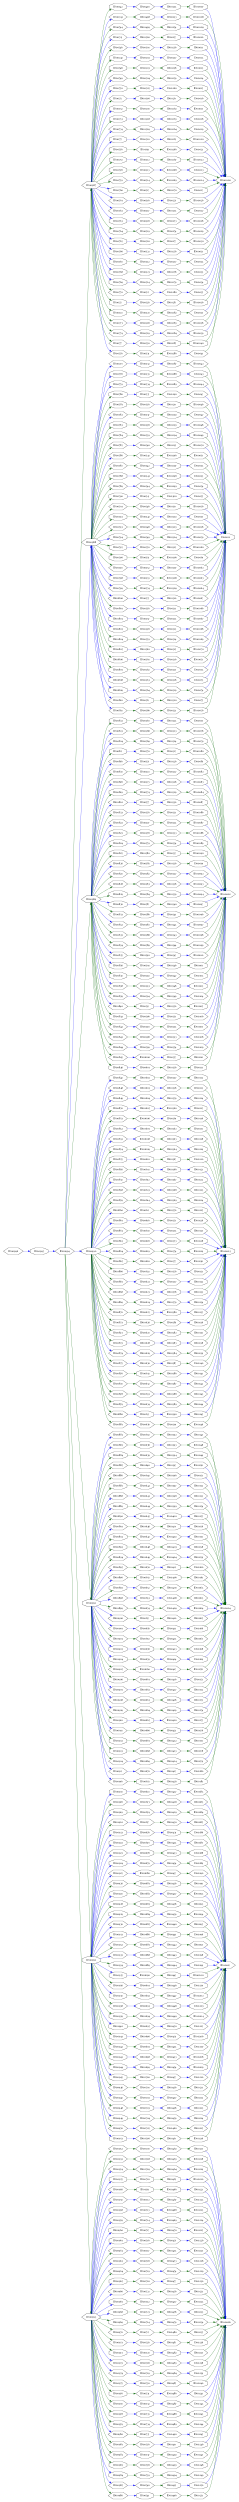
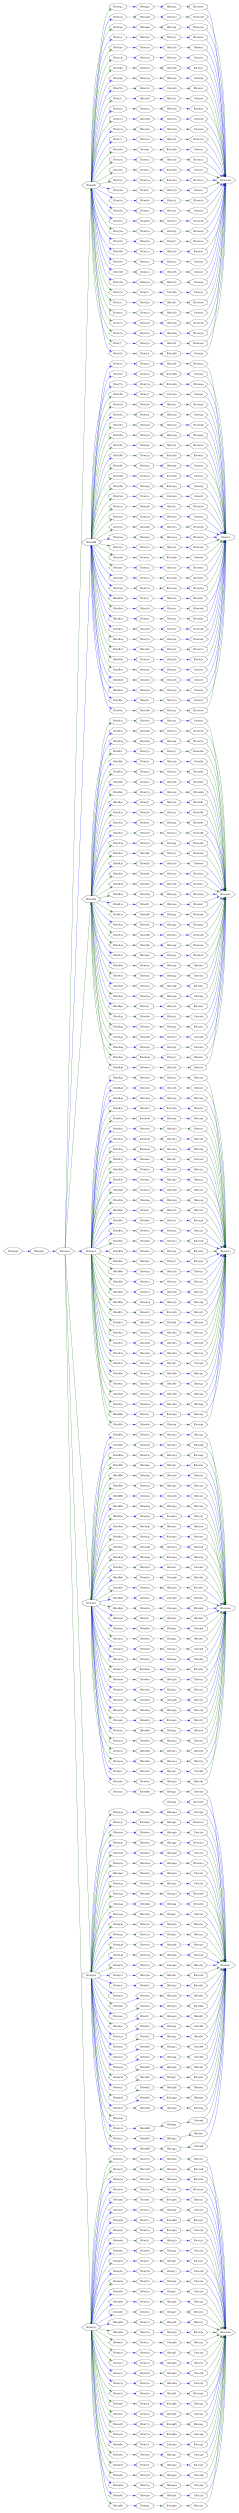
edge "ID00929" -> "ID00684": now "ID00930" -> "ID00684"
edge "ID00992" -> "ID00925": removed
node "ID00696": removed
